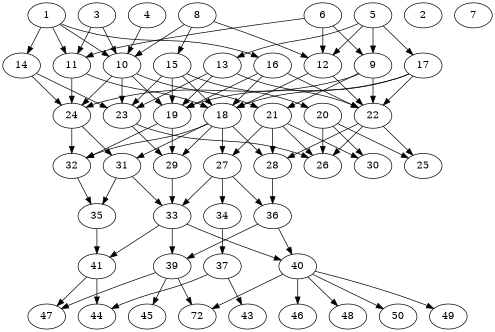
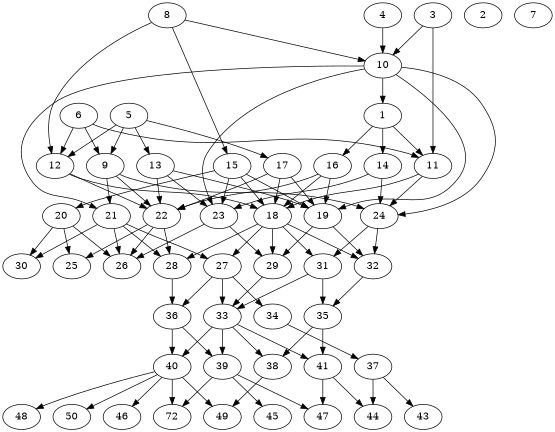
edge "1" -> "10": reversed
node "38": added
